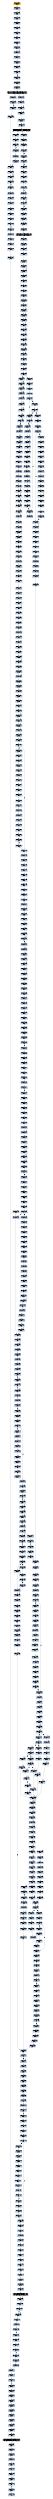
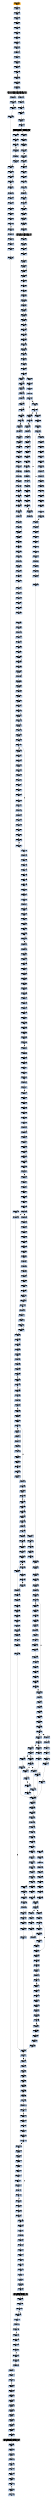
node "0x00617b32 movl": removed
